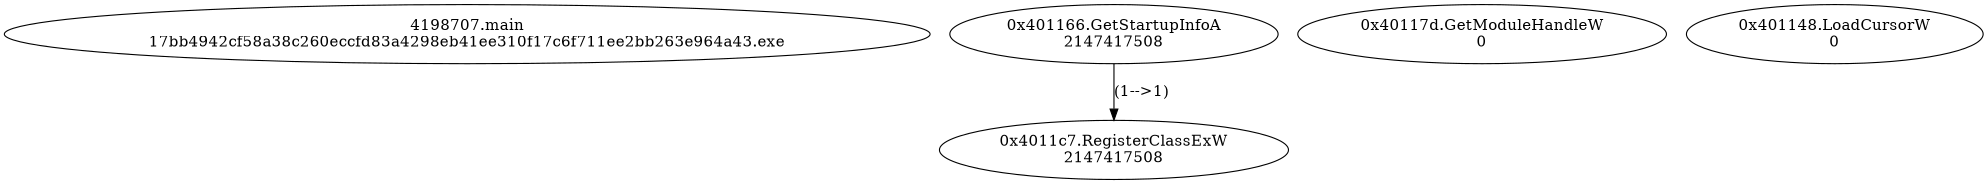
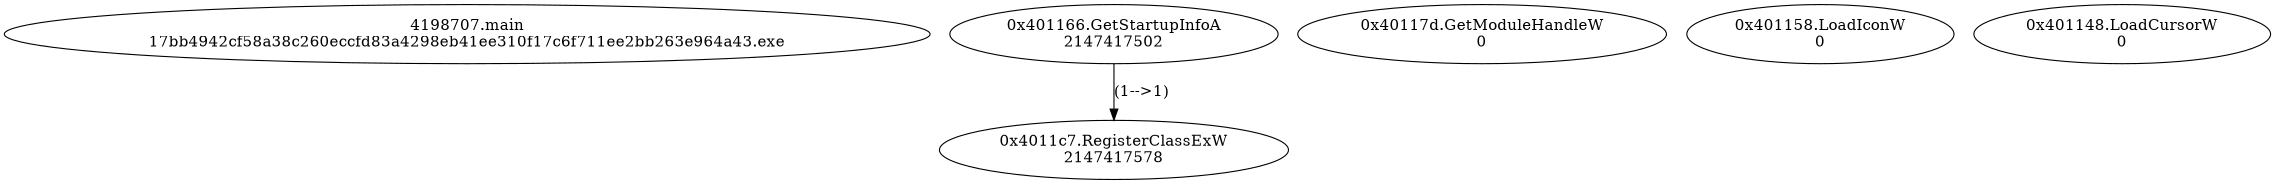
node "0x401166.GetStartupInfoA 2147417508": label "0x401166.GetStartupInfoA 2147417508" -> "0x401166.GetStartupInfoA 2147417502"
node "0x401158.LoadIconW 0": added
node "0x4011c7.RegisterClassExW 2147417508": label "0x4011c7.RegisterClassExW 2147417508" -> "0x4011c7.RegisterClassExW 2147417578"
